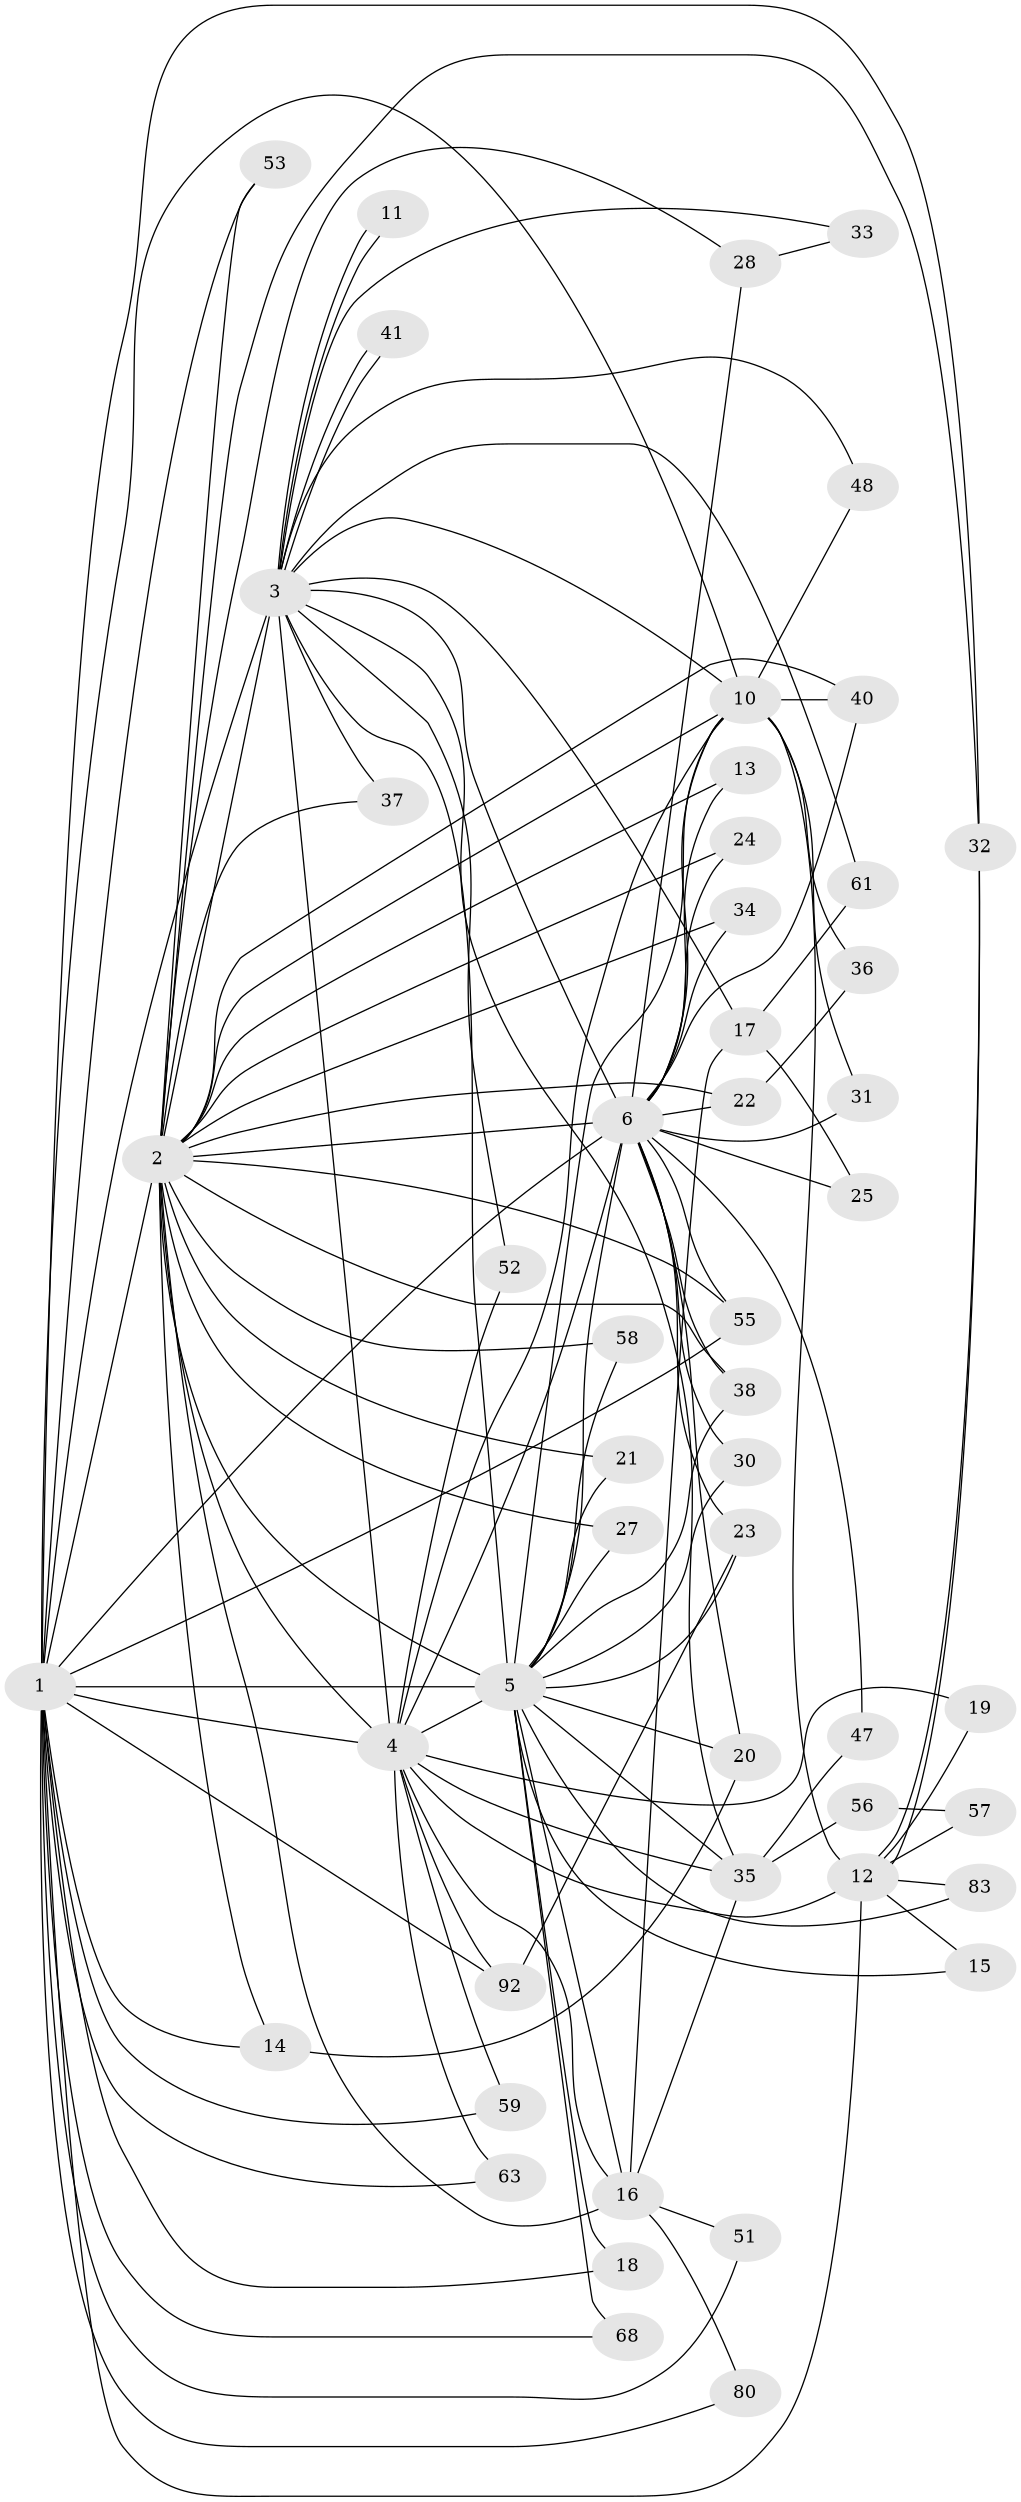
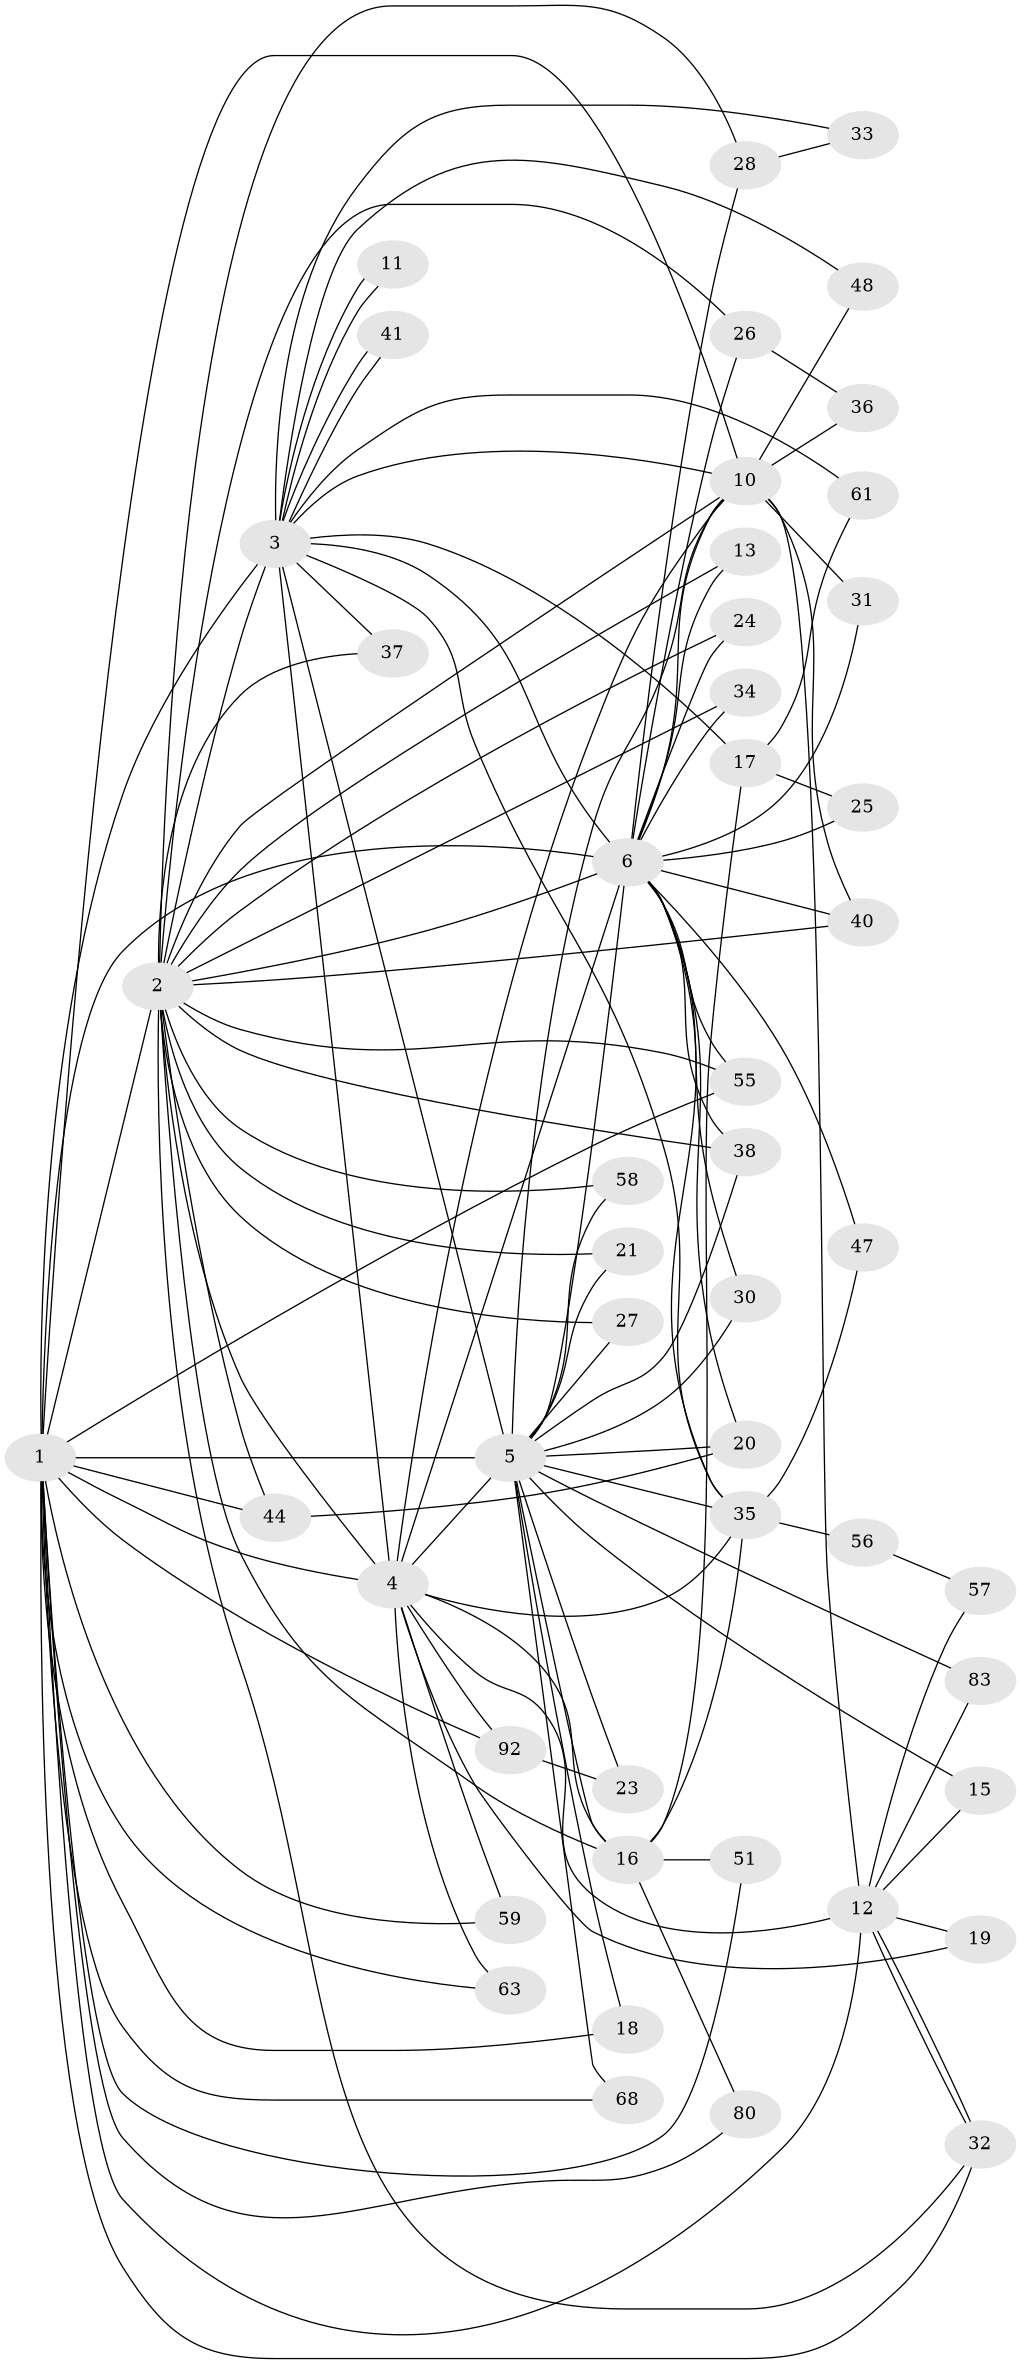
node "53": removed
node "22": label "22" -> "26"
node "52": removed
edge "6" -- "23": now "6" -- "35"
edge "2" -- "5": removed
node "14": label "14" -> "44"
